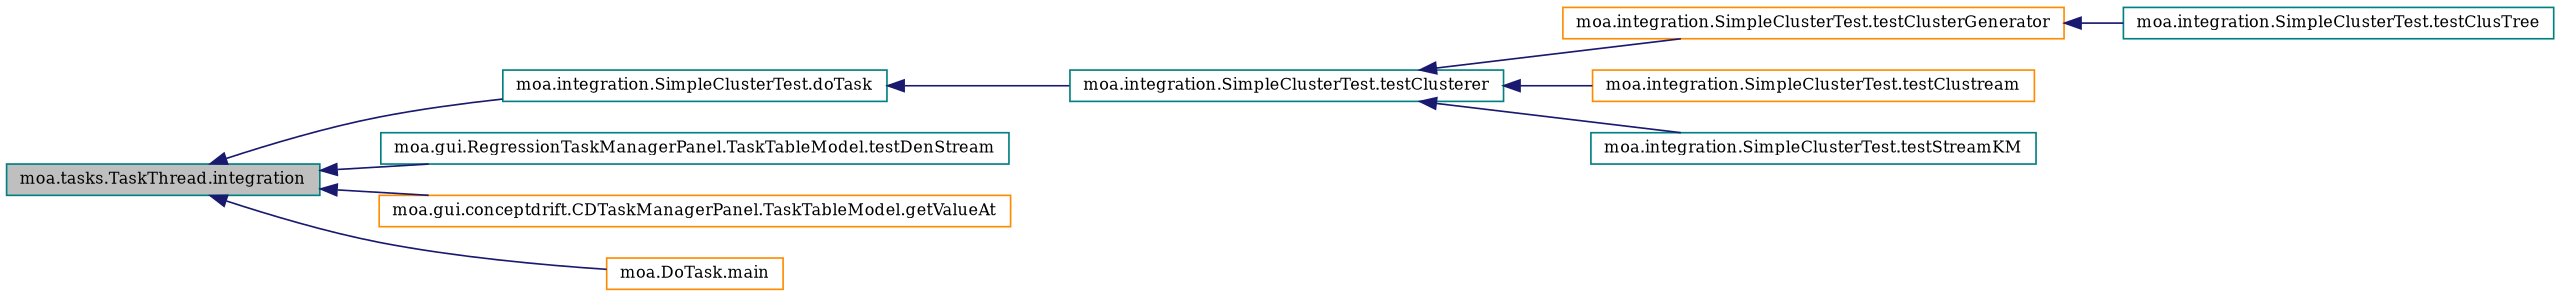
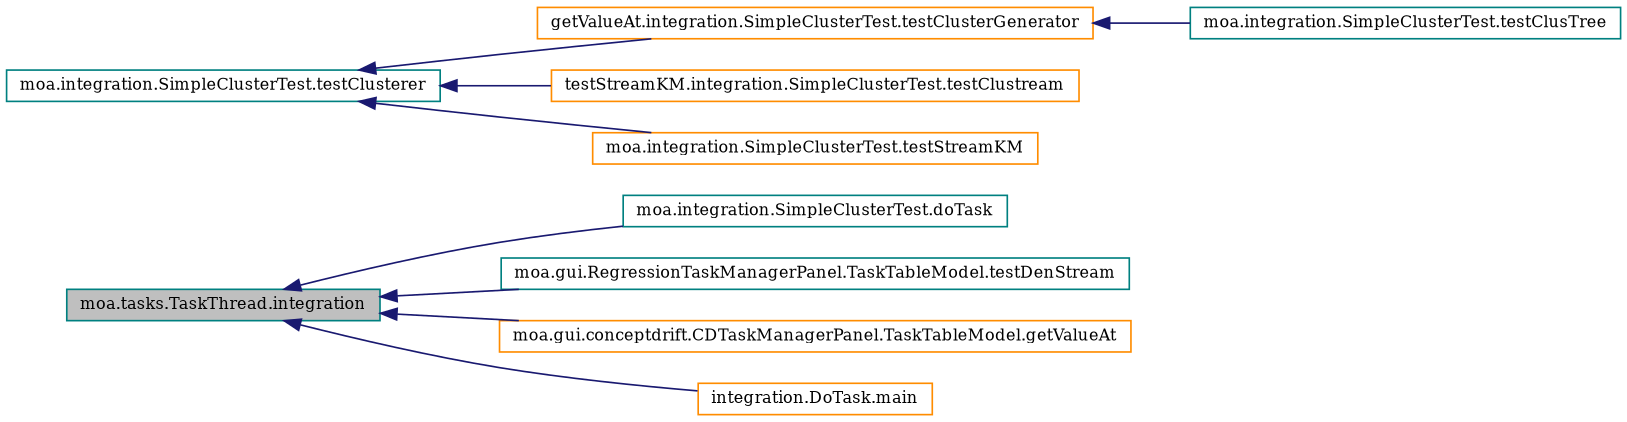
node "moa.integration.SimpleClusterTest.testClusterGenerator": label "moa.integration.SimpleClusterTest.testClusterGenerator" -> "getValueAt.integration.SimpleClusterTest.testClusterGenerator"
edge "moa.integration.SimpleClusterTest.testClusterer" -> "moa.integration.SimpleClusterTest.doTask": removed
node "moa.integration.SimpleClusterTest.testClustream": label "moa.integration.SimpleClusterTest.testClustream" -> "testStreamKM.integration.SimpleClusterTest.testClustream"
node "moa.integration.SimpleClusterTest.testStreamKM": color teal -> darkorange
node "moa.DoTask.main": label "moa.DoTask.main" -> "integration.DoTask.main"
